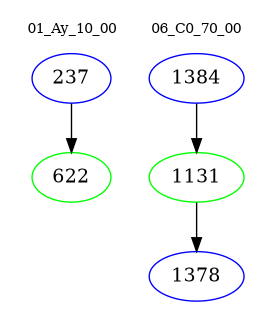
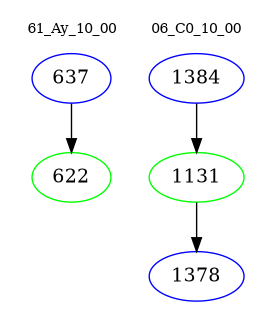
cluster "01_Ay_10_00": label "01_Ay_10_00" -> "61_Ay_10_00"
cluster "06_C0_70_00": label "06_C0_70_00" -> "06_C0_10_00"
node "237": label "237" -> "637"
